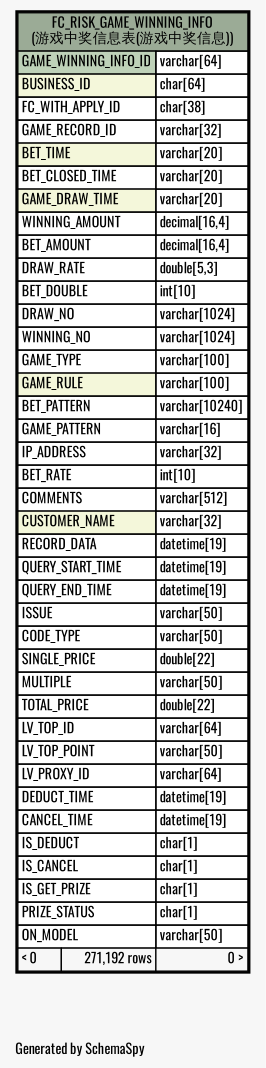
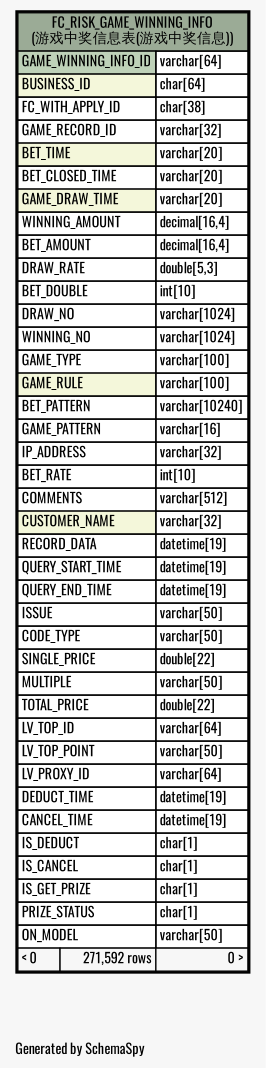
node "FC_RISK_GAME_WINNING_INFO": text "271,192 rows" -> "271,592 rows"
